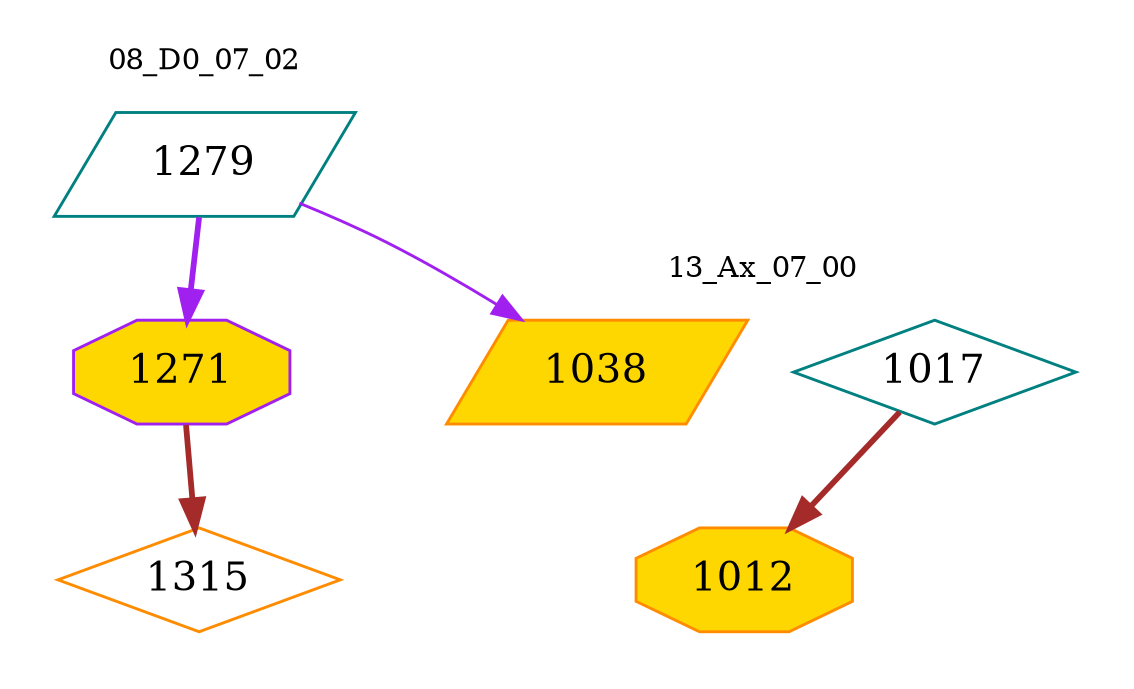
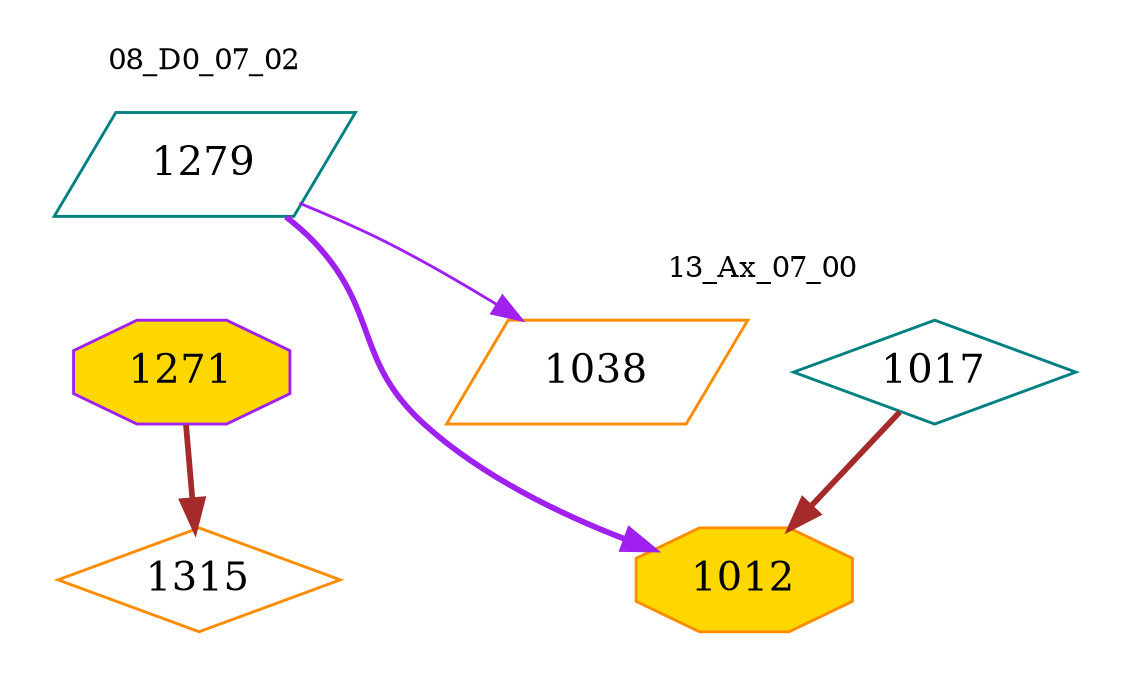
edge "1279" -> "1271": now "1279" -> "1012"
node "1038": fillcolor gold -> white
